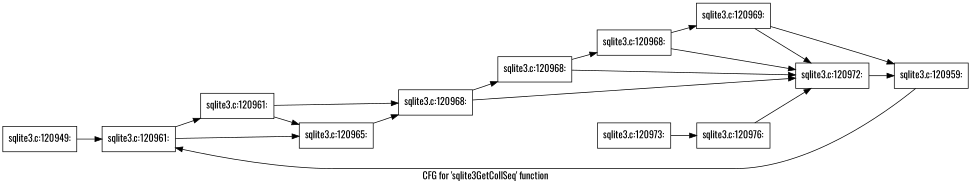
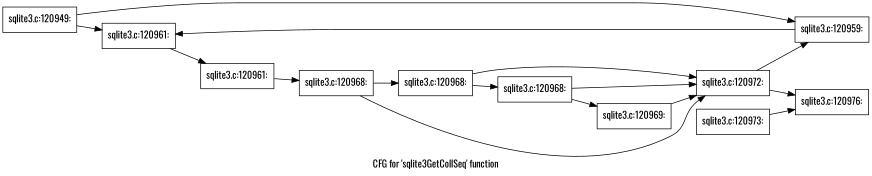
edge "sqlite3.c:120969:" -> "sqlite3.c:120959:": now "sqlite3.c:120949:" -> "sqlite3.c:120959:"
edge "sqlite3.c:120976:" -> "sqlite3.c:120972:": reversed
node "sqlite3.c:120965:": removed
